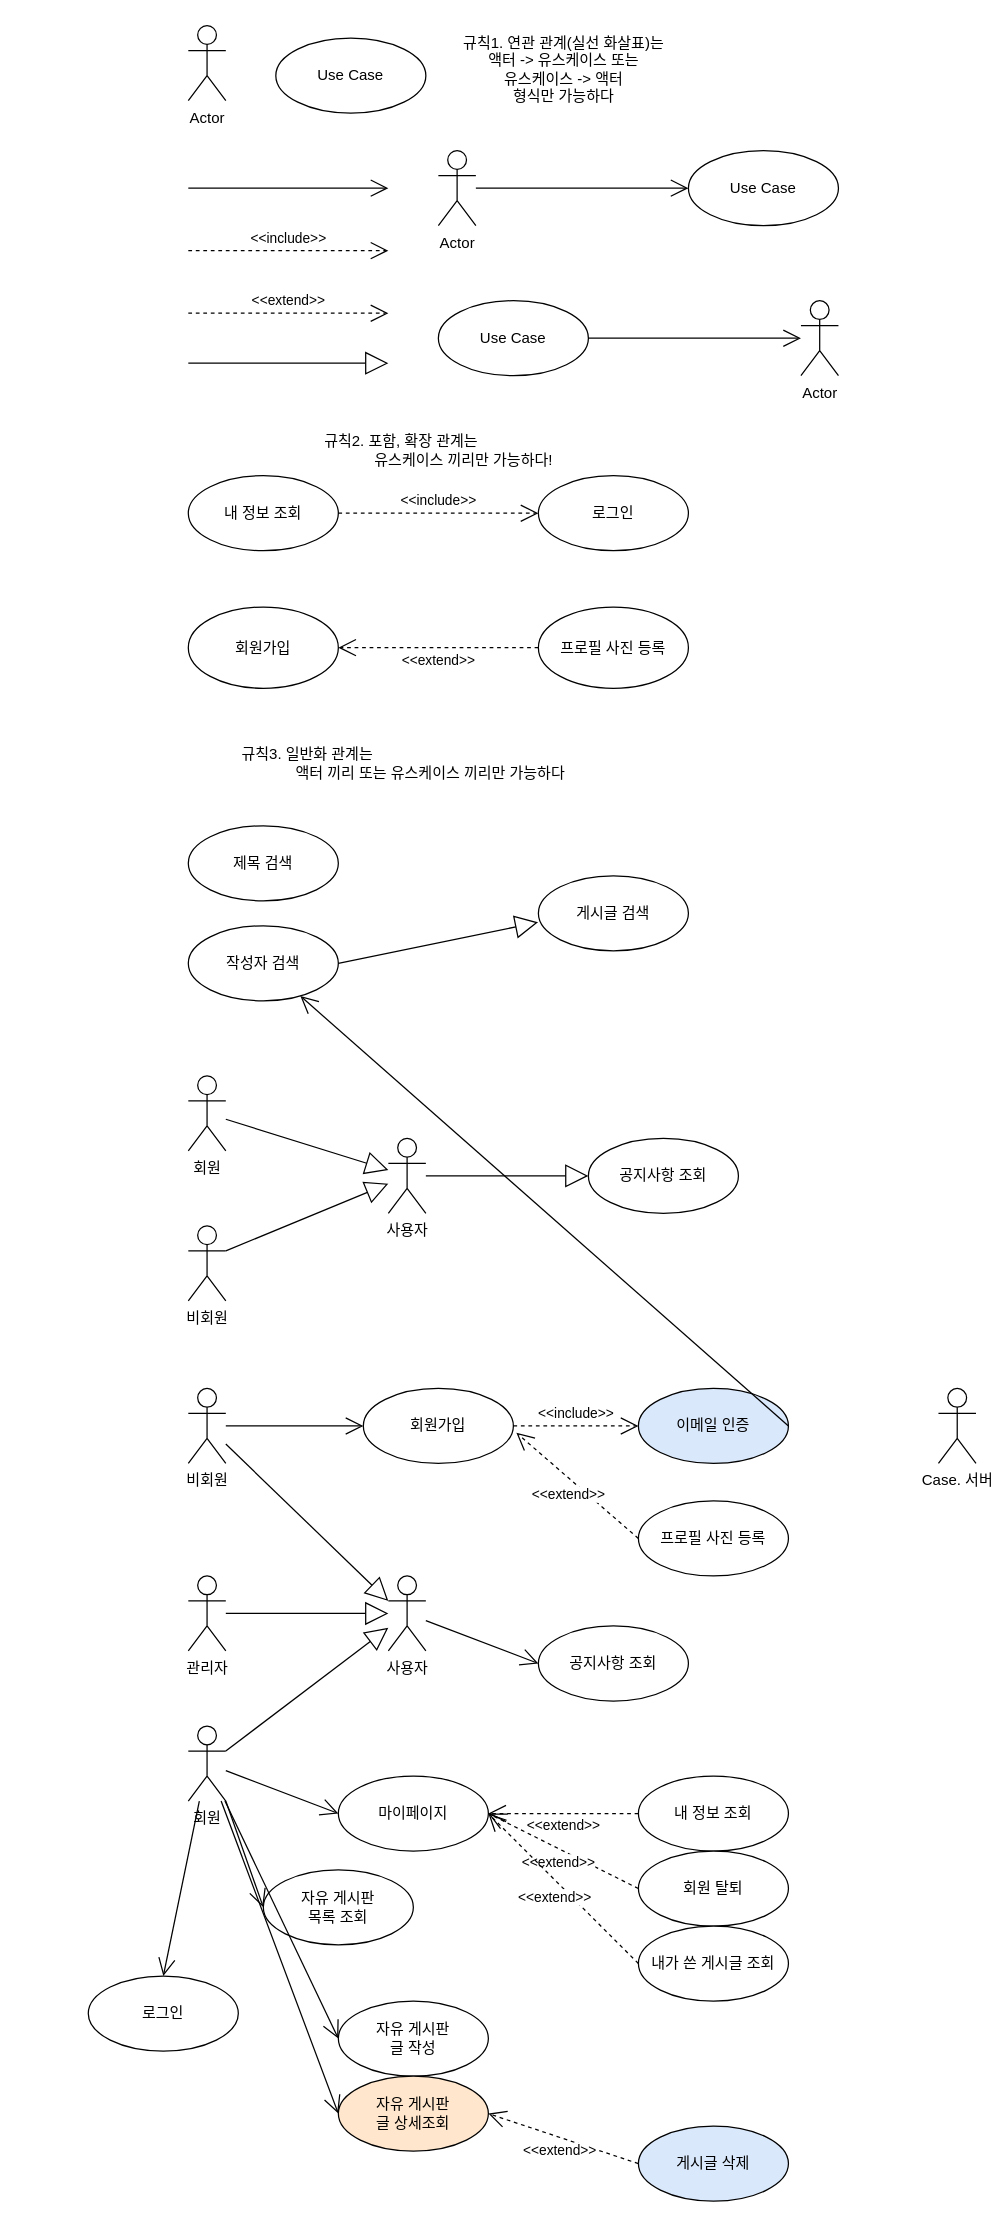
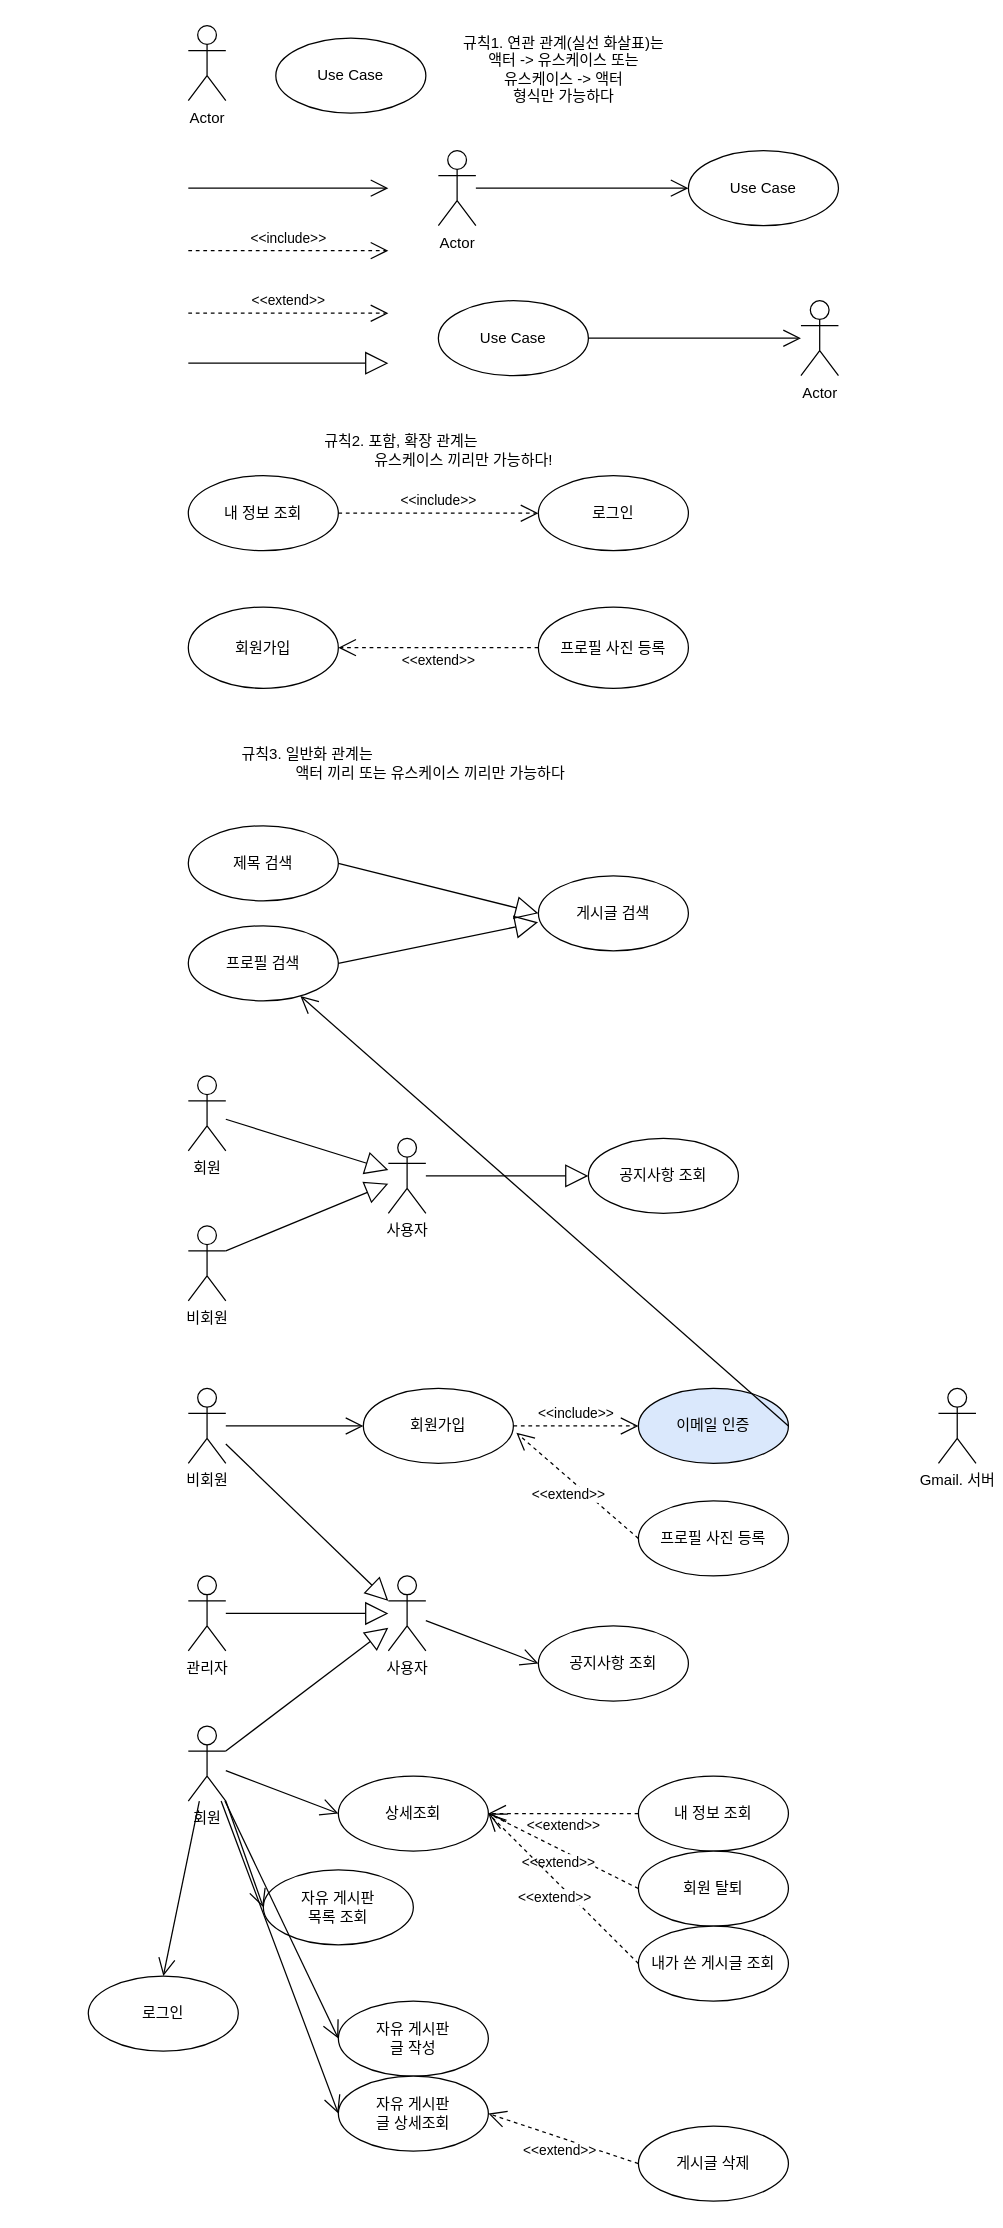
edge "제목 검색" -> "게시글 검색": added
node "작성자 검색": label "작성자 검색" -> "프로필 검색"
node "Case. 서버": label "Case. 서버" -> "Gmail. 서버"
node "마이페이지": label "마이페이지" -> "상세조회"
node "자유 게시판 글 상세조회": fillcolor #ffe6cc -> #ffffff
node "게시글 삭제": fillcolor #dae8fc -> #ffffff
